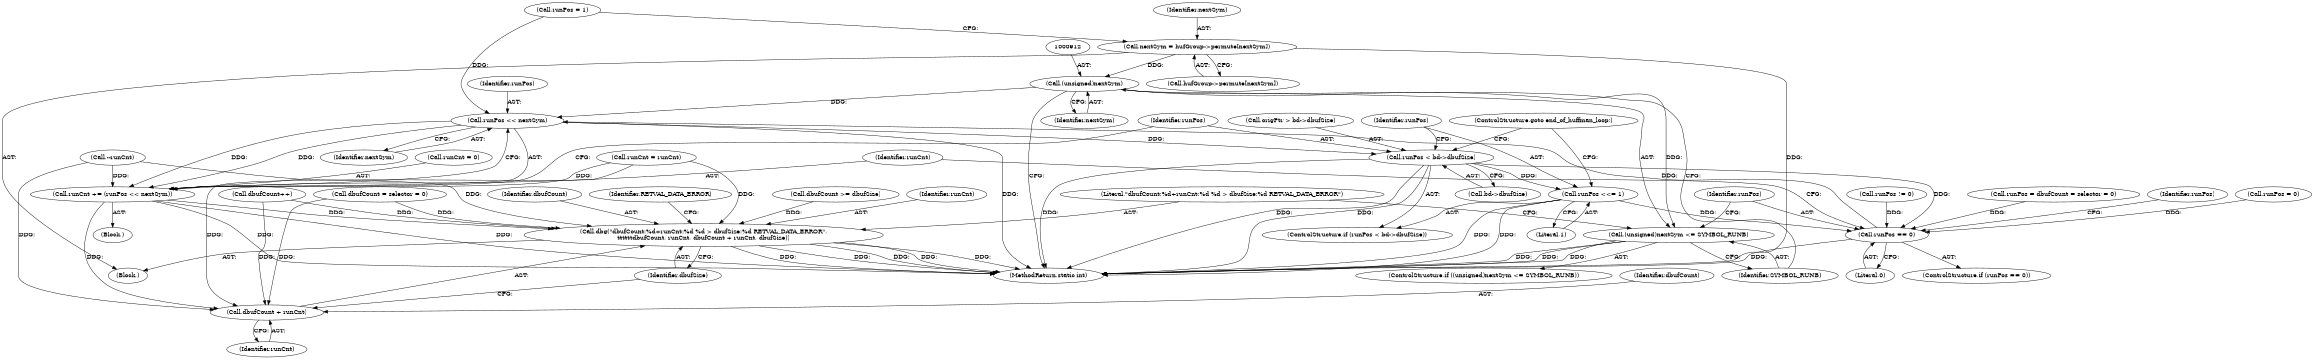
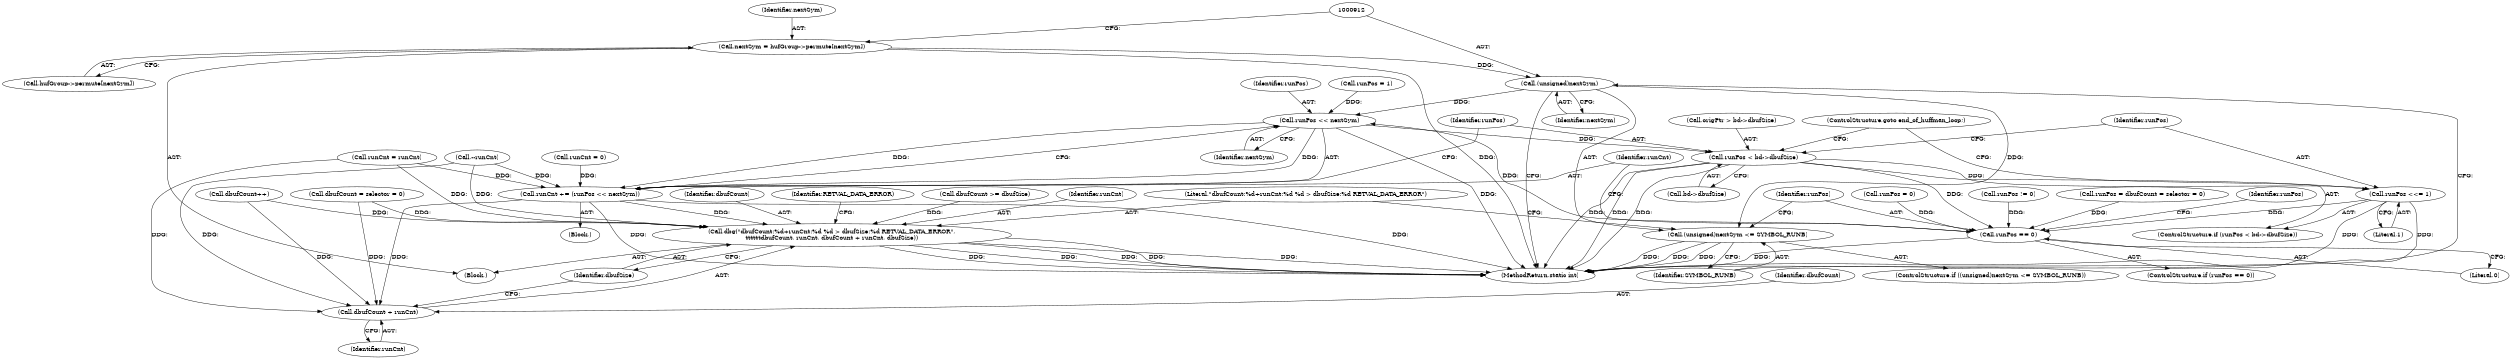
edge "(Call,runPos = 1)" -> "(Call,nextSym = hufGroup->permute[nextSym])": now "1000912" -> "(Call,nextSym = hufGroup->permute[nextSym])"
edge "(Call,runCnt = 0)" -> "(Call,runCnt += (runPos << nextSym))": label "AST: " -> "DDG: "
